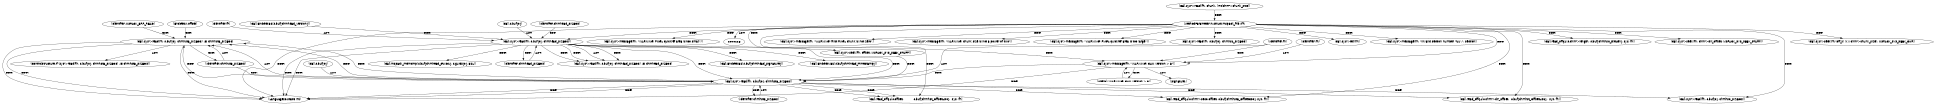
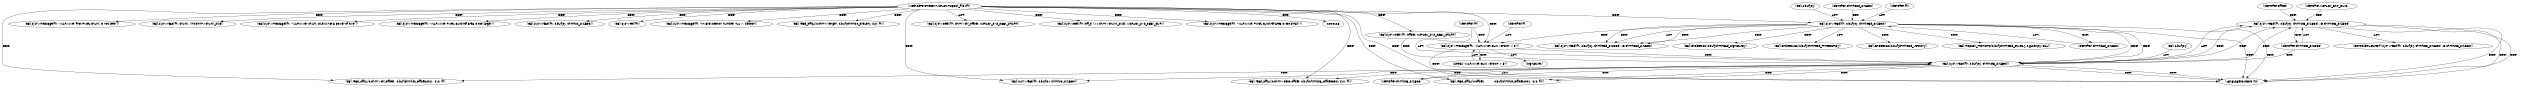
edge "(Call,sys->read(fh, chunk, (int)chm->chunk_size))" -> "(MethodParameterIn,struct mspack_file *fh)": reversed
node "(Identifier,MSPACK_ERR_READ)": label "(Identifier,MSPACK_ERR_READ)" -> "(Identifier,MSPACK_ERR_GUID)"
node "(EndGetM,offset)": label "(EndGetM,offset)" -> "(Identifier,offset)"
edge "(Call,EndGetI32(&buf[chmhead_Version]))" -> "(Call,sys->read(fh, &buf[0], chmhead_SIZEOF))": reversed
edge "(MethodParameterIn,struct mspack_file *fh)" -> "1000125": label "AST: " -> "CFG: "
edge "(MethodParameterIn,struct mspack_file *fh)" -> "(Call,sys->read(fh, &buf[0], chmhs1_SIZEOF))": label "DDG: " -> "CFG: "
edge "(MethodParameterIn,struct mspack_file *fh)" -> "(Call,sys->seek(fh, chm->dir_offset, MSPACK_SYS_SEEK_START))": label "DDG: " -> "AST: "
edge "(Call,sys->read(fh, &buf[0], chmhead_SIZEOF))" -> "(Call,EndGetM32(&buf[chmhead_Timestamp]))": label "DDG: " -> "AST: "
